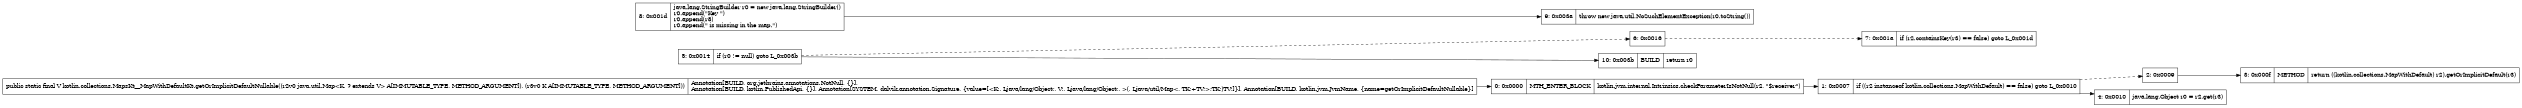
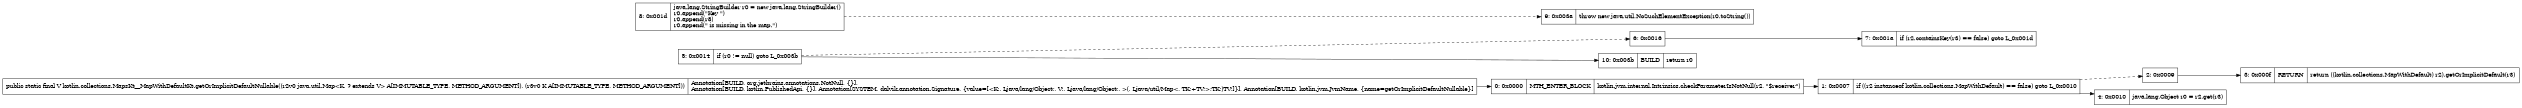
edge "8: 0x001d" -> "9: 0x003a": style solid -> dashed
edge "6: 0x0016" -> "7: 0x001a": style dashed -> solid
node "3: 0x000f": text "METHOD" -> "RETURN"
